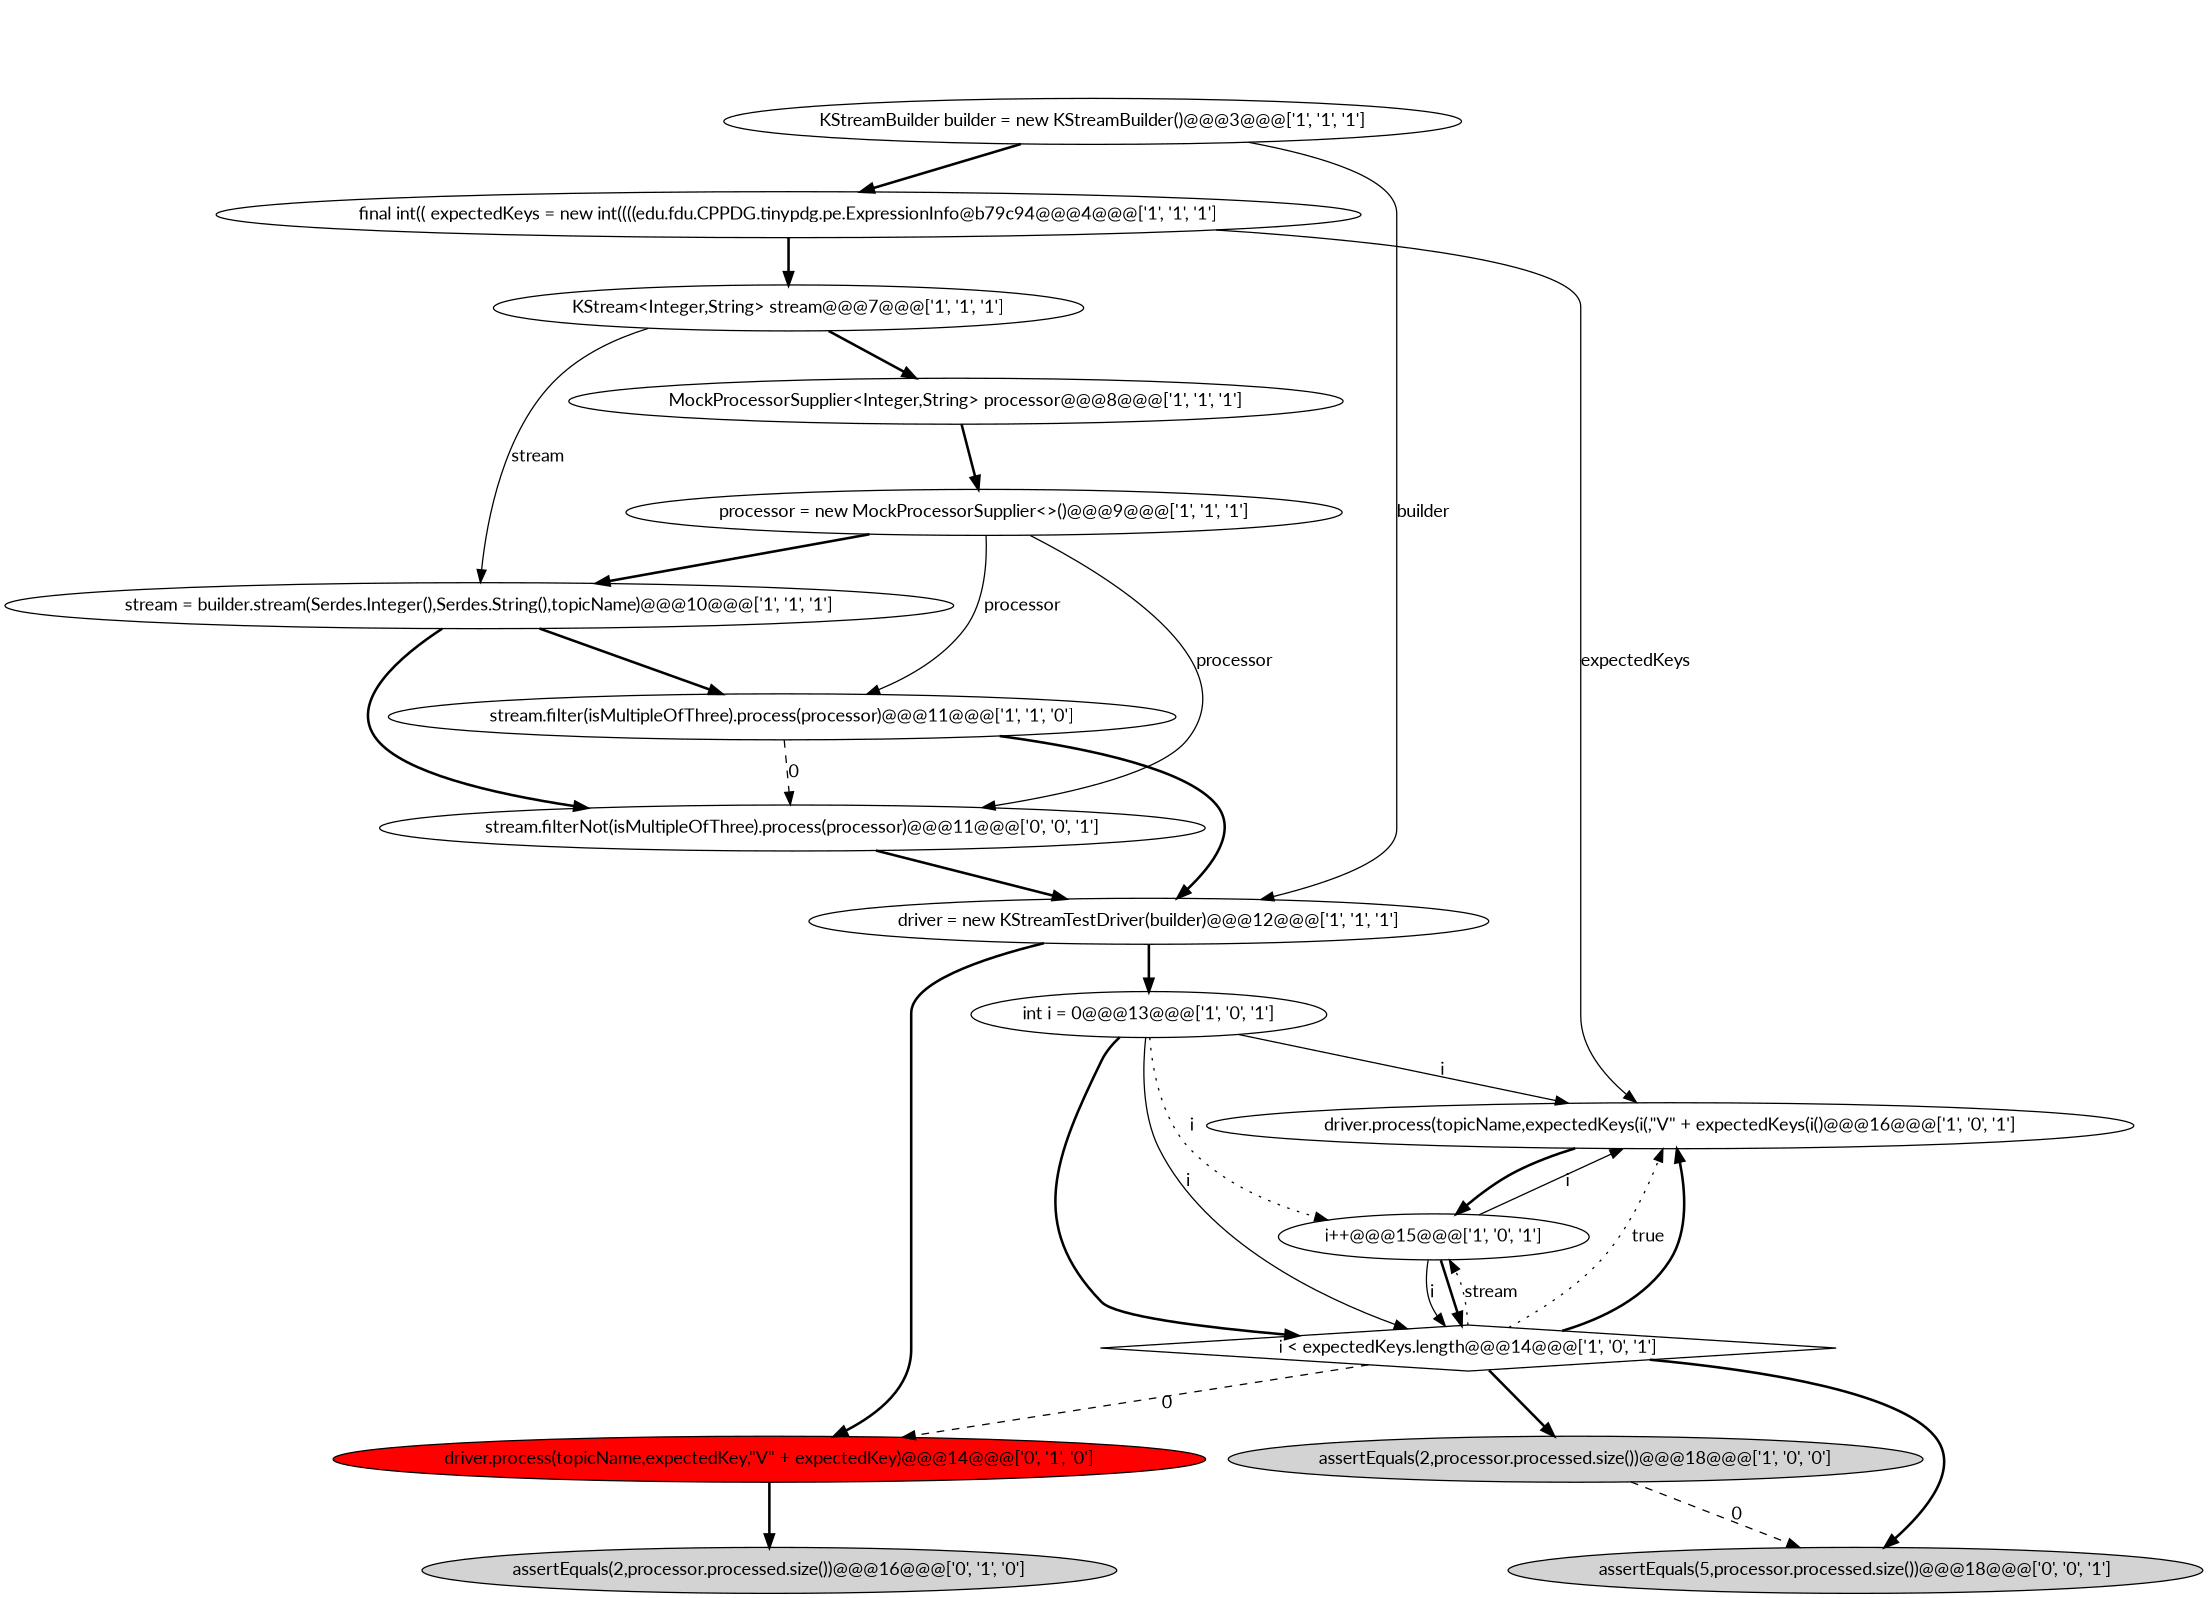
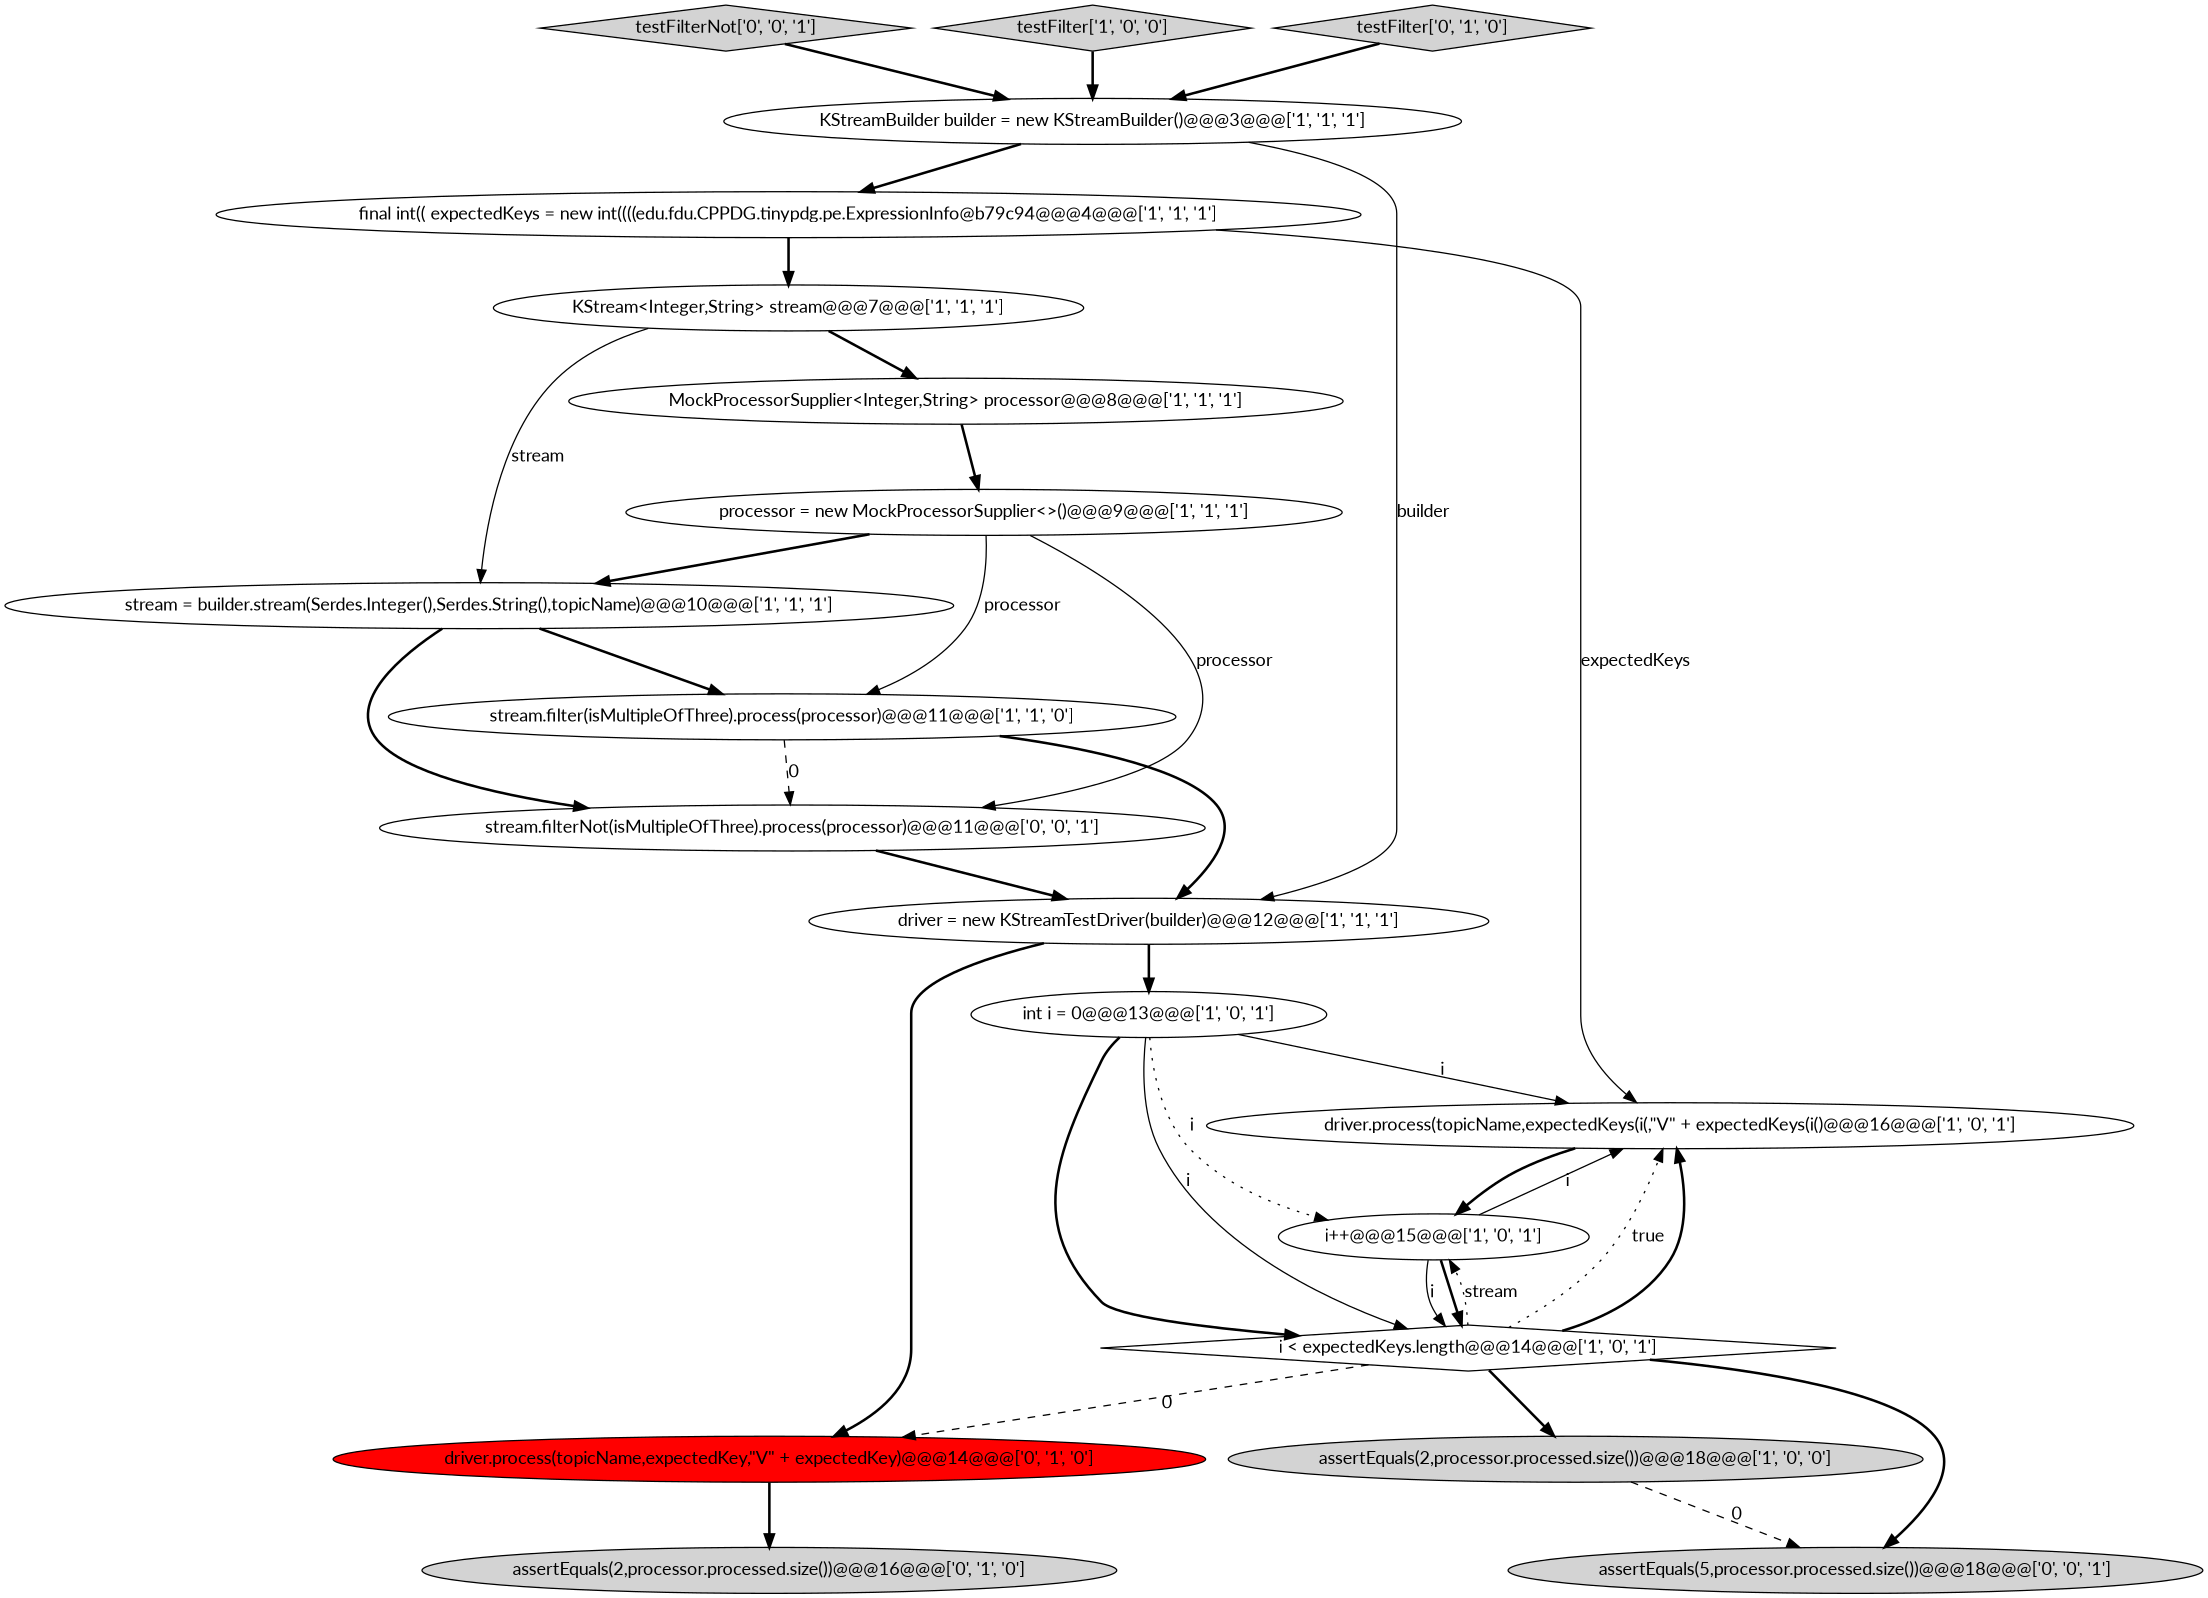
node "testFilterNot['0', '0', '1']": added
node "testFilter['1', '0', '0']": added
node "testFilter['0', '1', '0']": added
